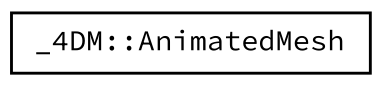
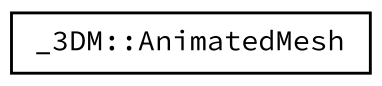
node "_4DM::AnimatedMesh": label "_4DM::AnimatedMesh" -> "_3DM::AnimatedMesh"
